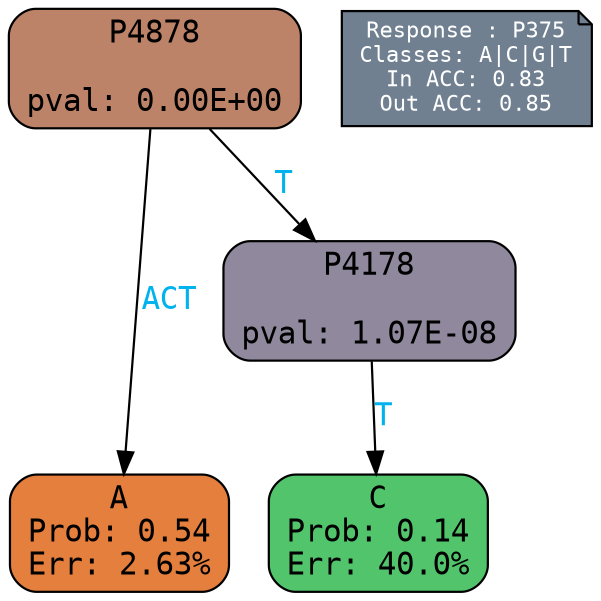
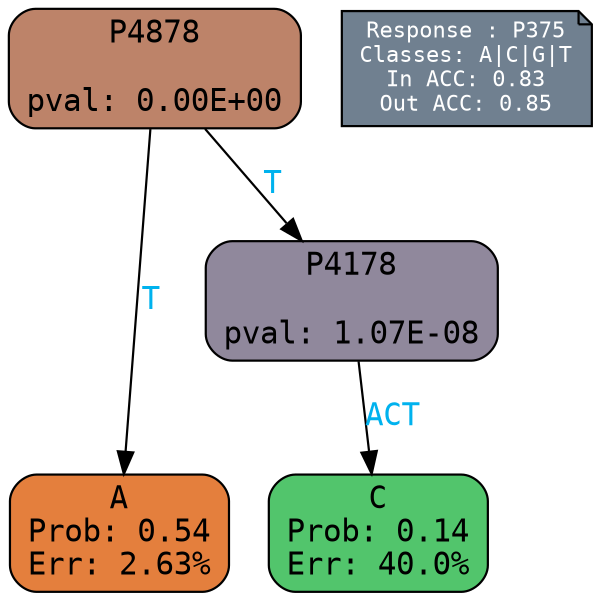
edge "P4878 pval: 0.00E+00" -> "A Prob: 0.54 Err: 2.63%": label "ACT" -> "T"
edge "P4178 pval: 1.07E-08" -> "C Prob: 0.14 Err: 40.0%": label "T" -> "ACT"
